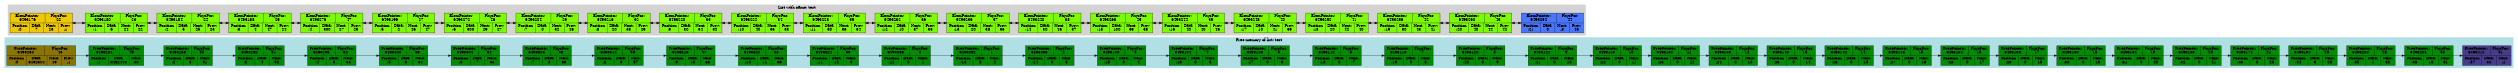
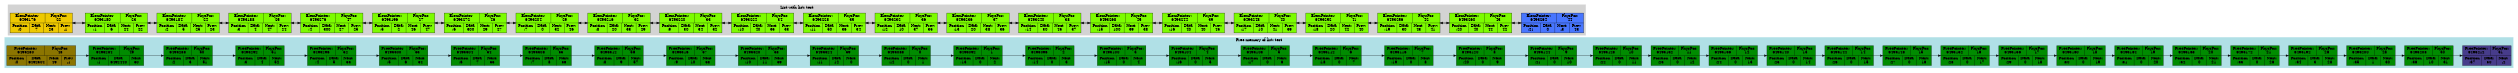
cluster "List with name: test": label "List with name: test" -> "List with list: test"
